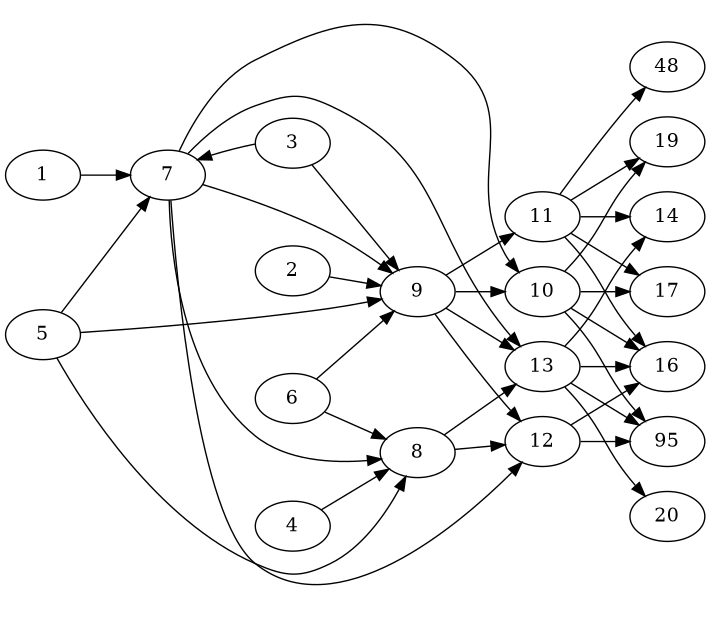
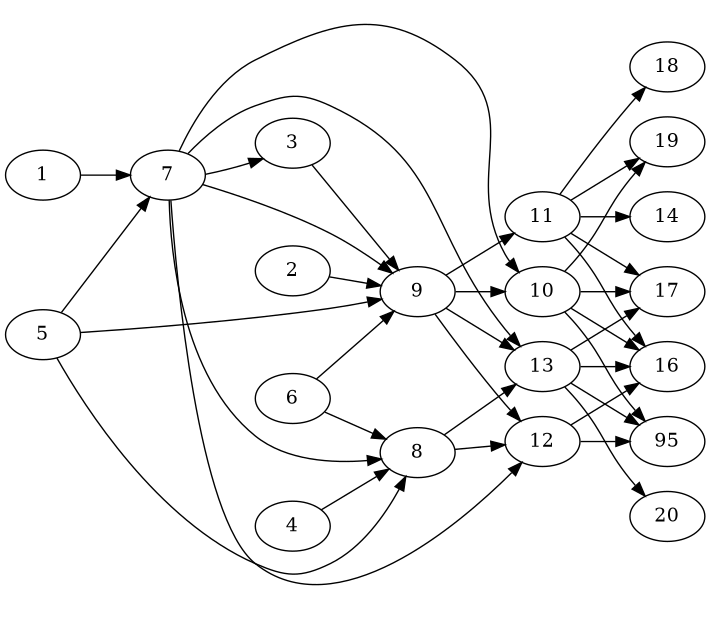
node "48": label "48" -> "18"
edge "3" -> "7": reversed
edge "13" -> "14": now "13" -> "17"
